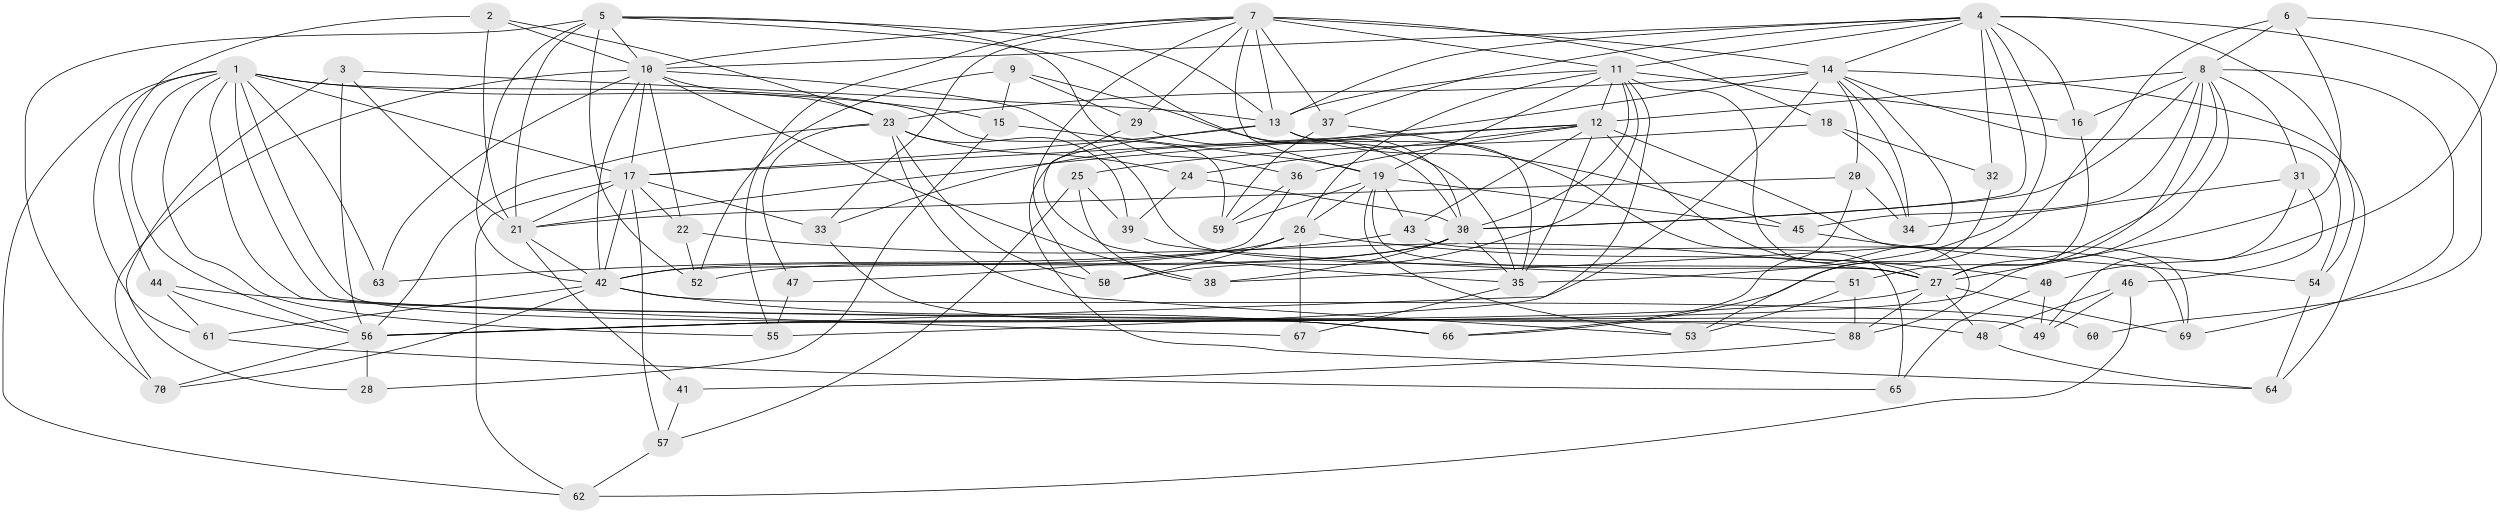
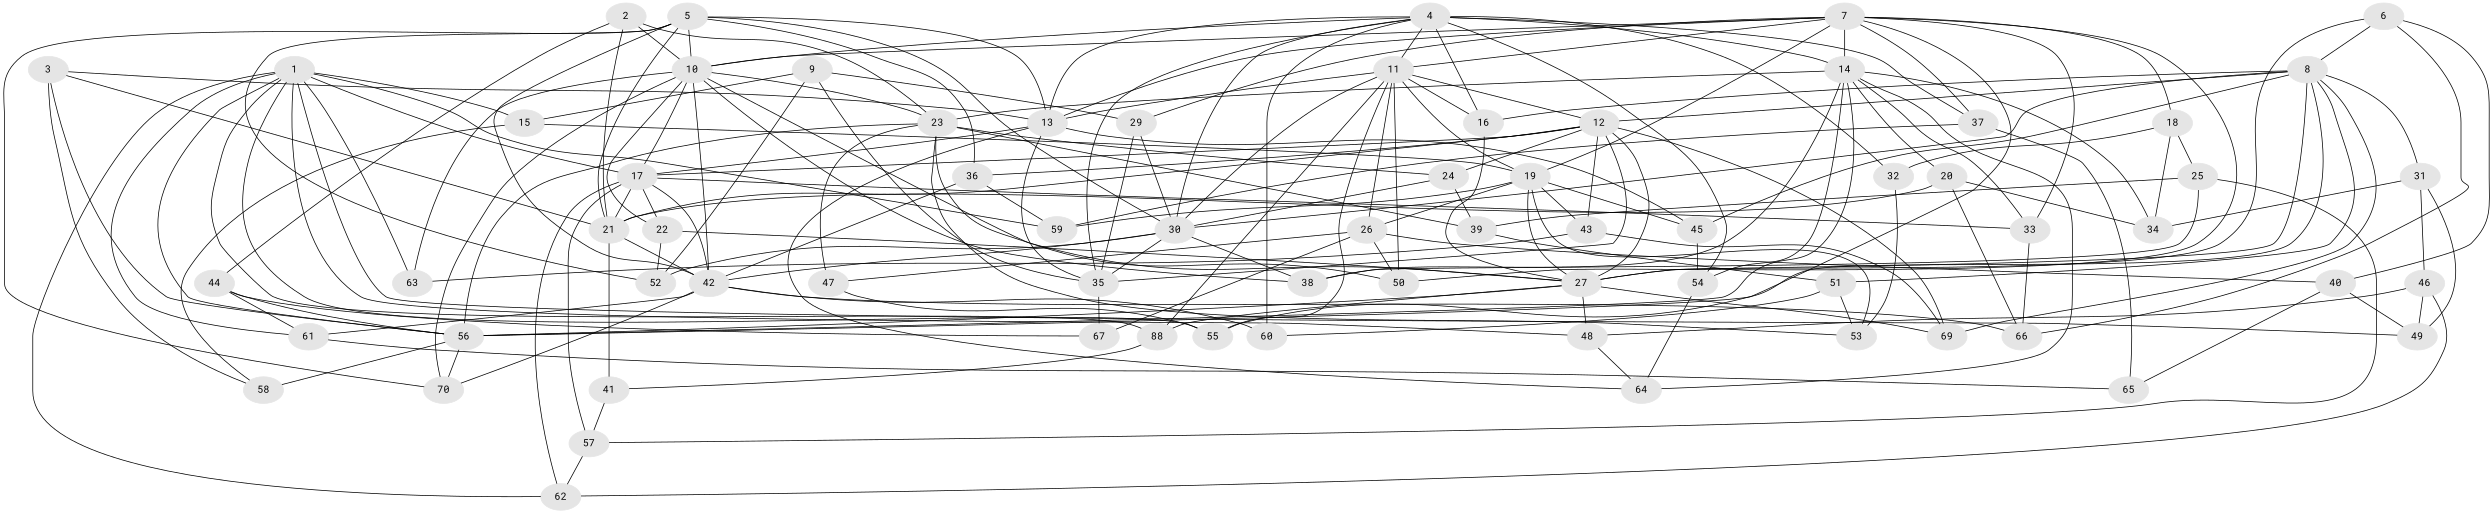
edge "51" -- "88": now "51" -- "60"
node "28": label "28" -> "58"
